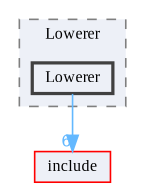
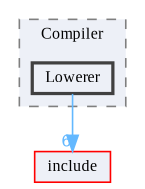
cluster "Lowerer": label "Lowerer" -> "Compiler"
